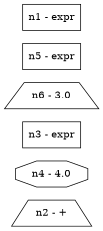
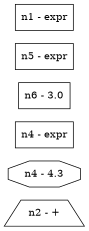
node "n6 - 3.0": shape trapezium -> box
node "n3 - expr": label "n3 - expr" -> "n4 - expr"
node "n4 - 4.0": label "n4 - 4.0" -> "n4 - 4.3"
